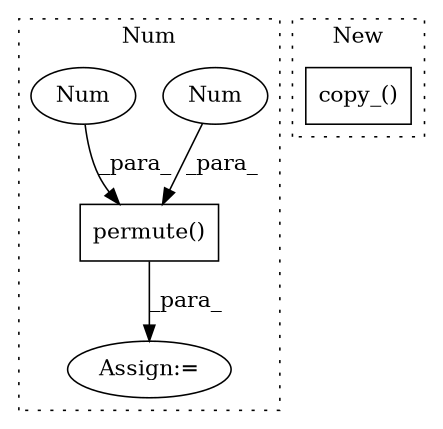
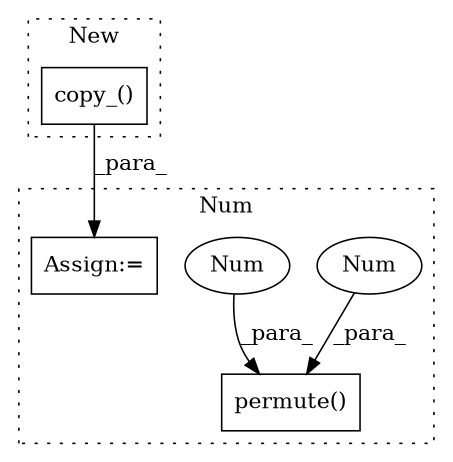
edge "permute()" -> "Assign:=": now "copy_()" -> "Assign:="
node "Assign:=": shape ellipse -> box
